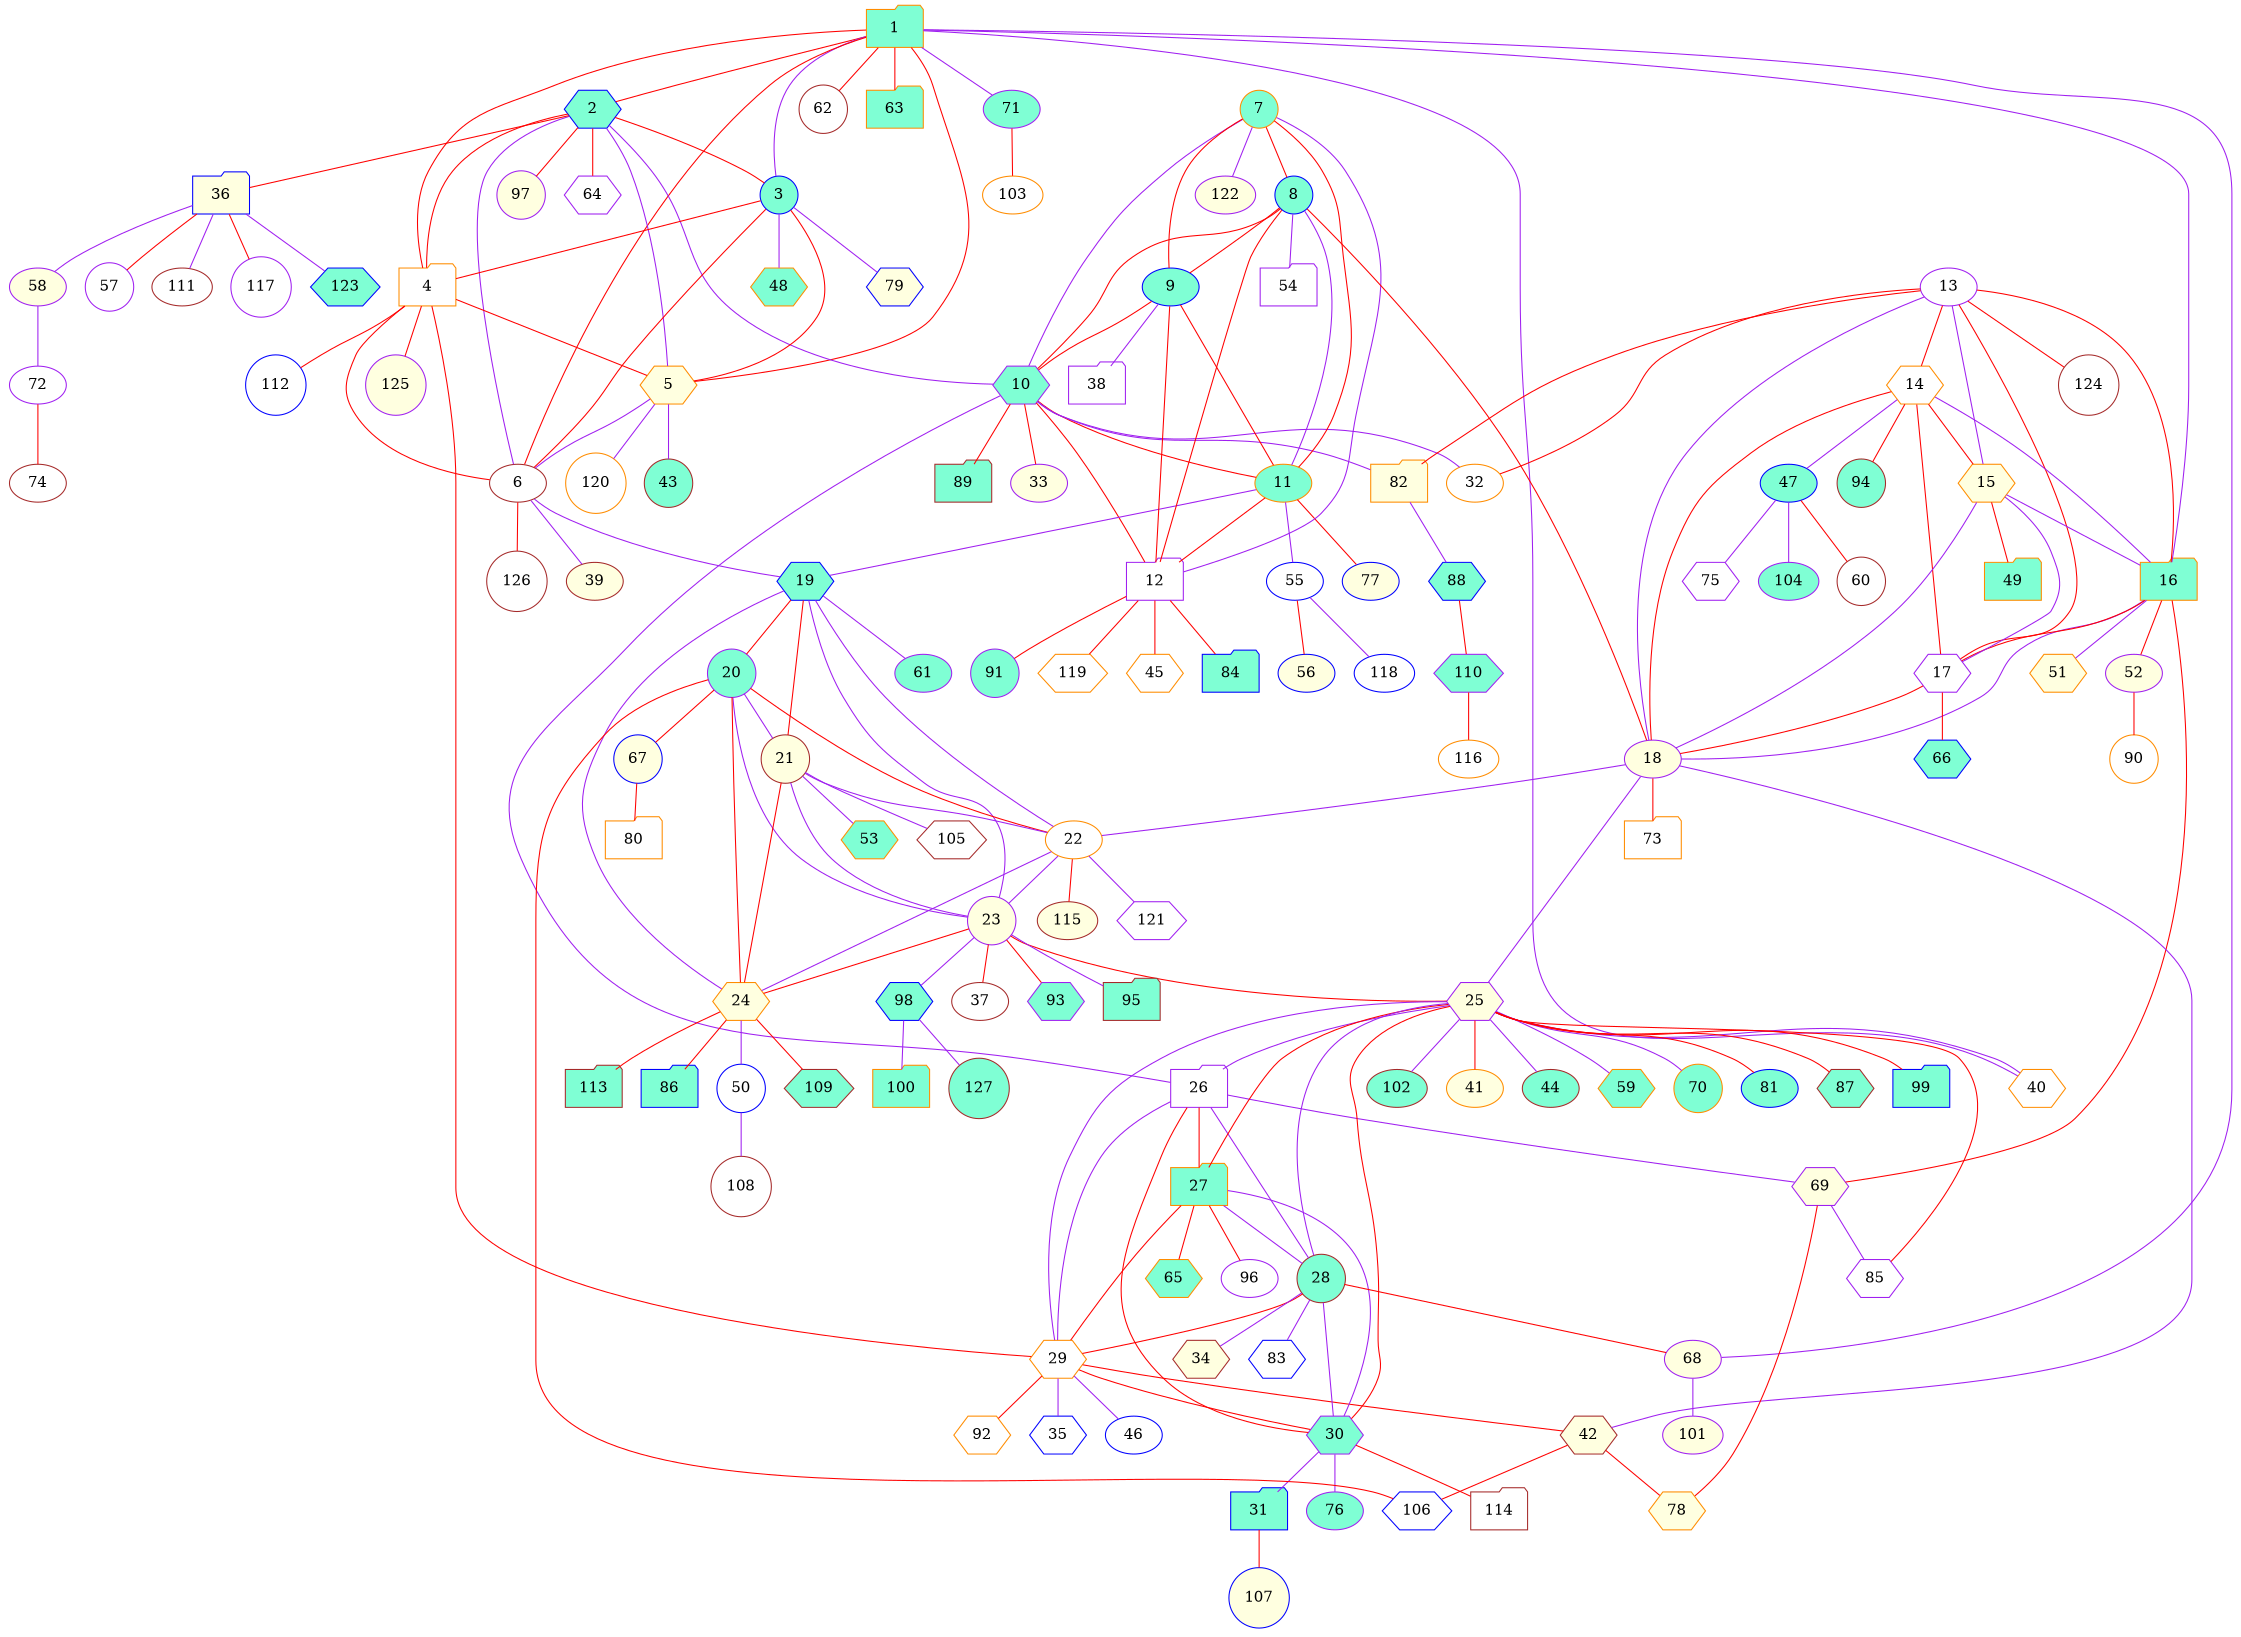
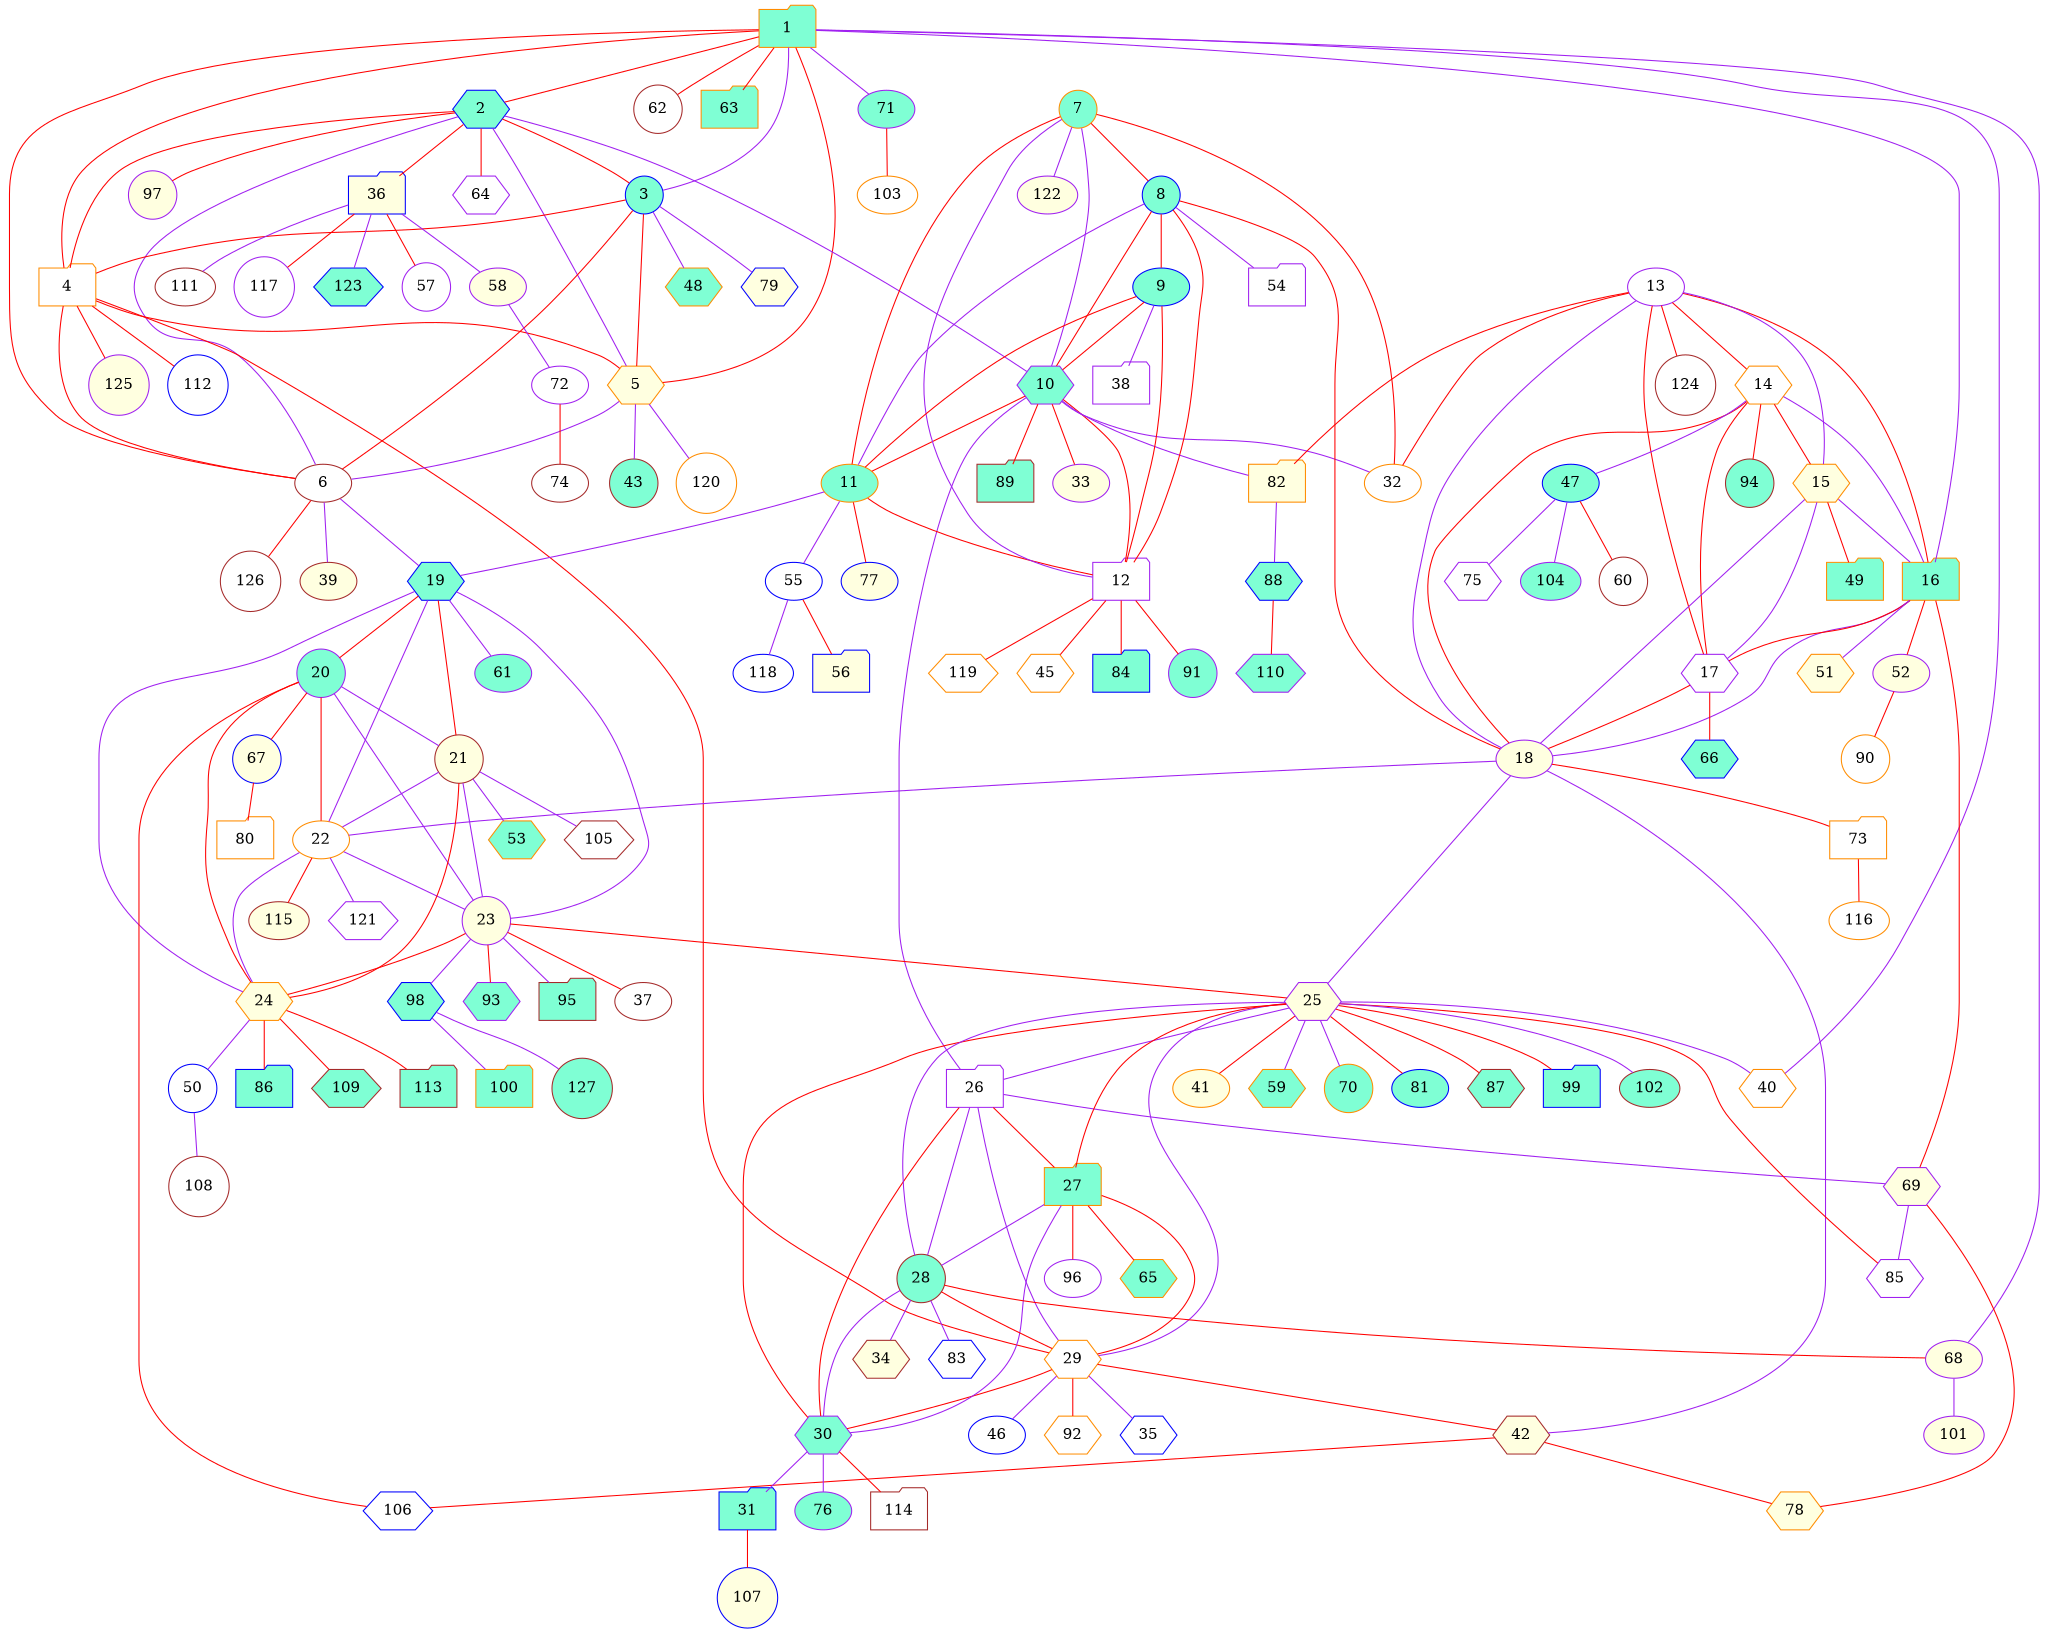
edge "7" -- "9": now "7" -- "32"
node "56": shape ellipse -> folder
edge "110" -- "116": now "73" -- "116"
node "44": removed
